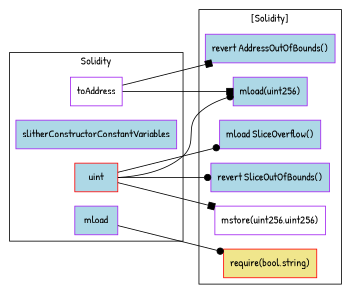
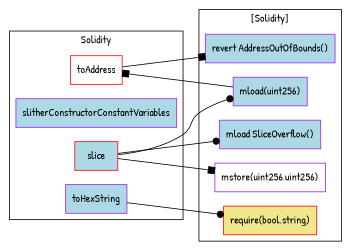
node "toAddress": color purple -> red
edge "toAddress" -> "mload(uint256)": reversed
node "uint": label "uint" -> "slice"
node "revert SliceOutOfBounds()": removed
node "mload": label "mload" -> "toHexString"
